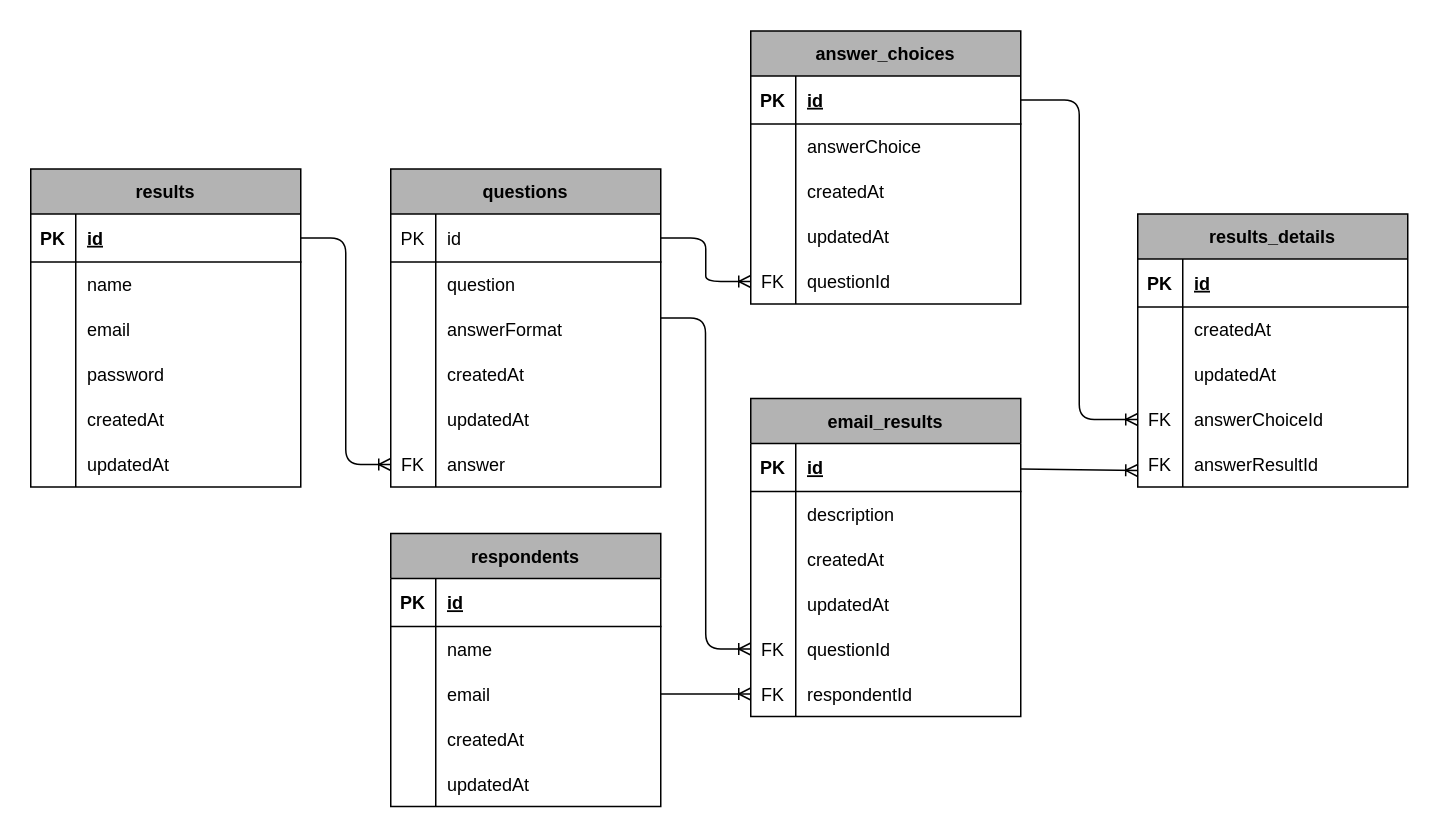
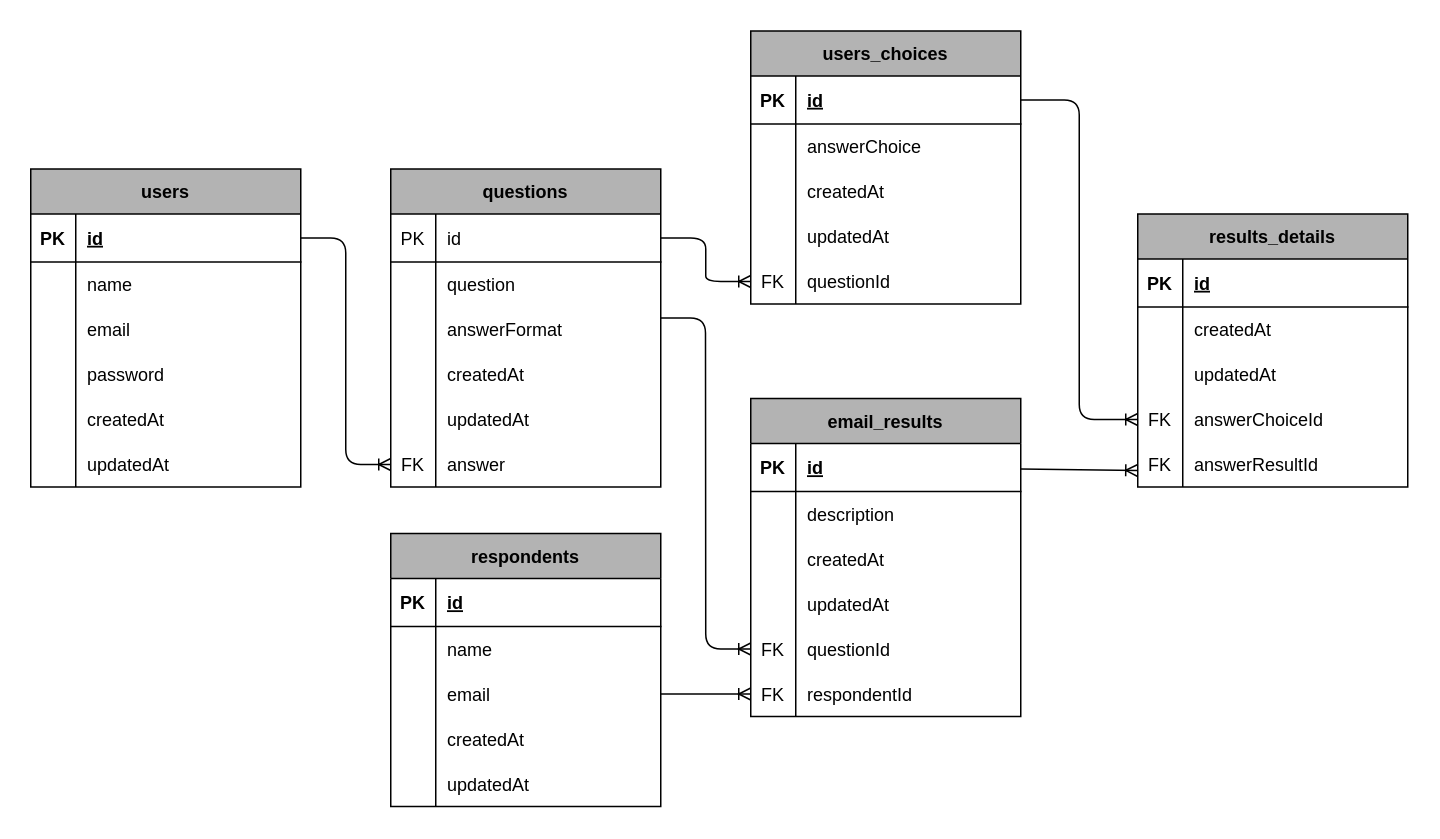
node "answer_choices": label "answer_choices" -> "users_choices"
node "results": label "results" -> "users"
